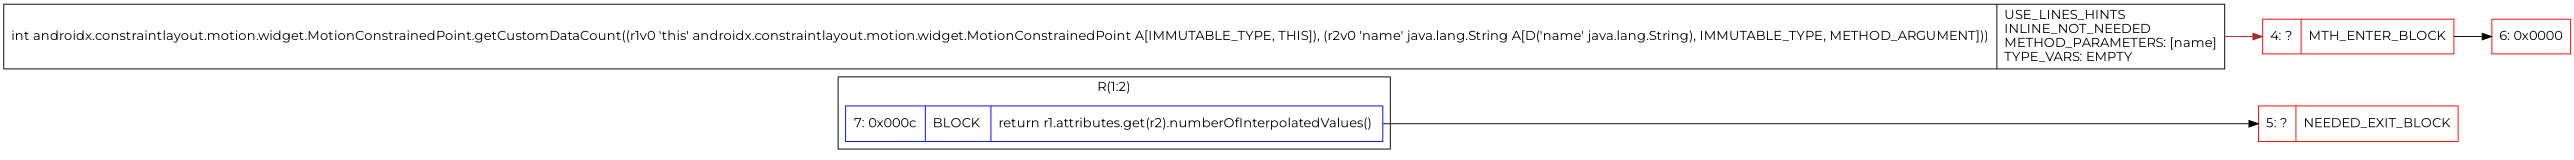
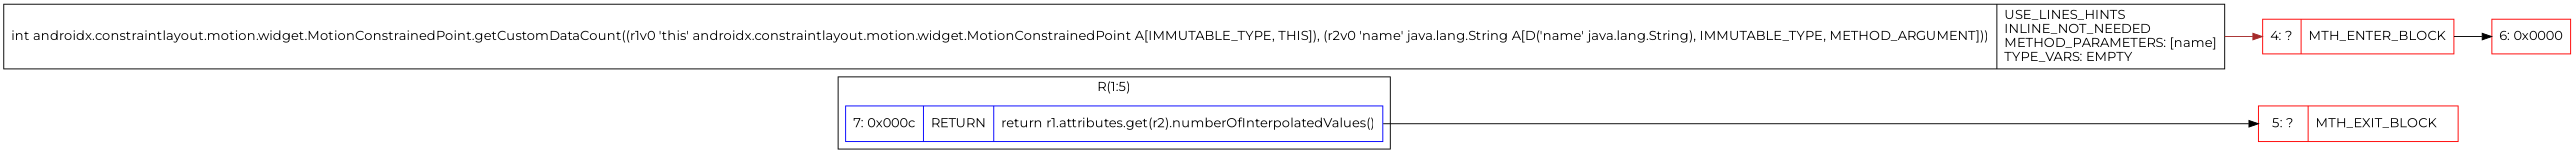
cluster "R(1:2)": label "R(1:2)" -> "R(1:5)"
node "7: 0x000c": text "BLOCK" -> "RETURN"
node "5: ?": text "NEEDED_EXIT_BLOCK" -> "MTH_EXIT_BLOCK"
